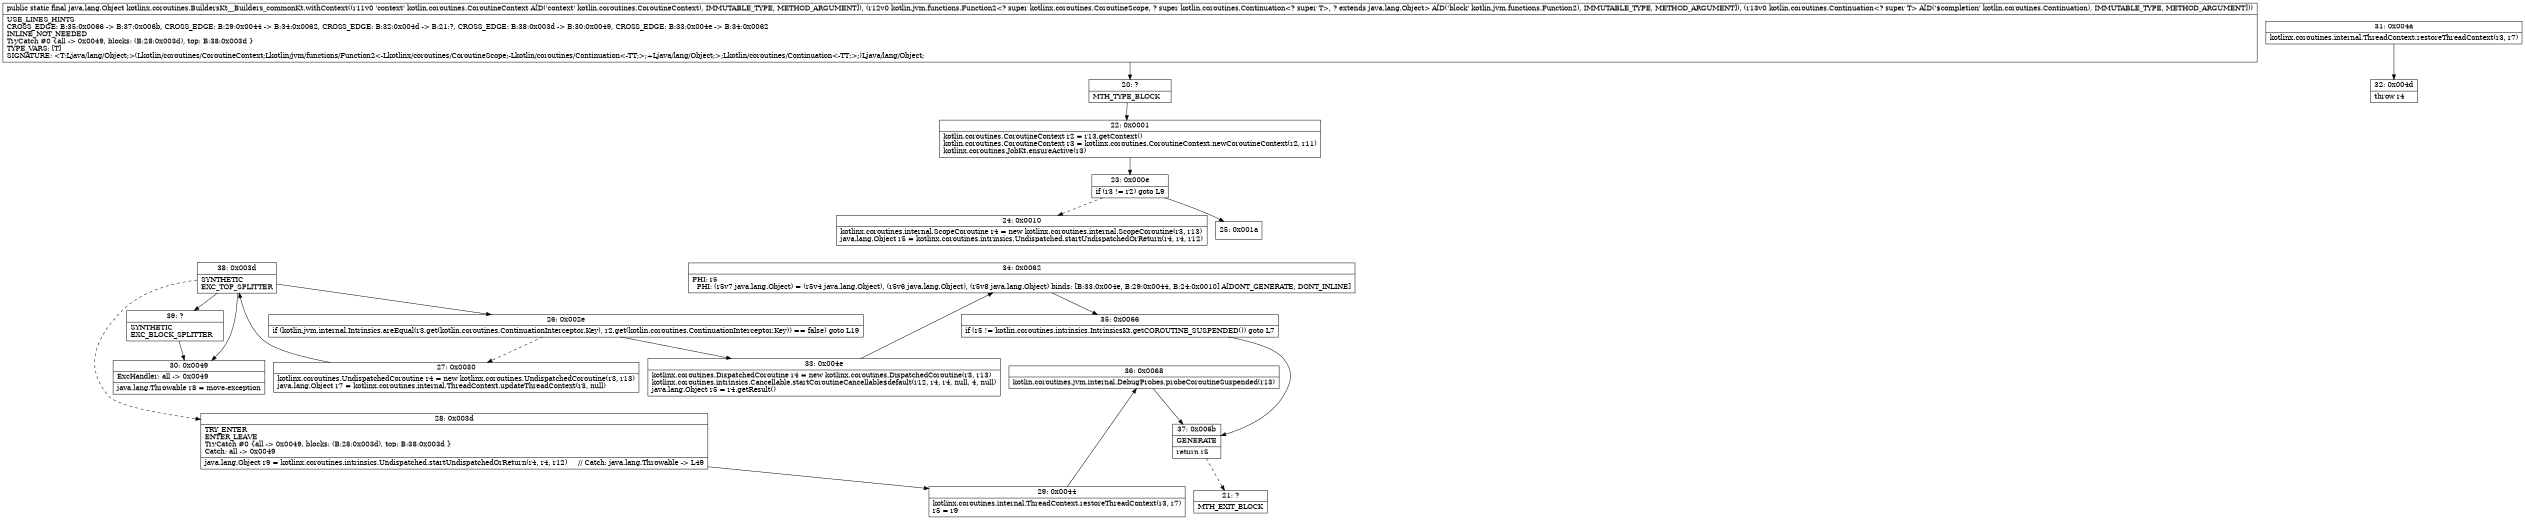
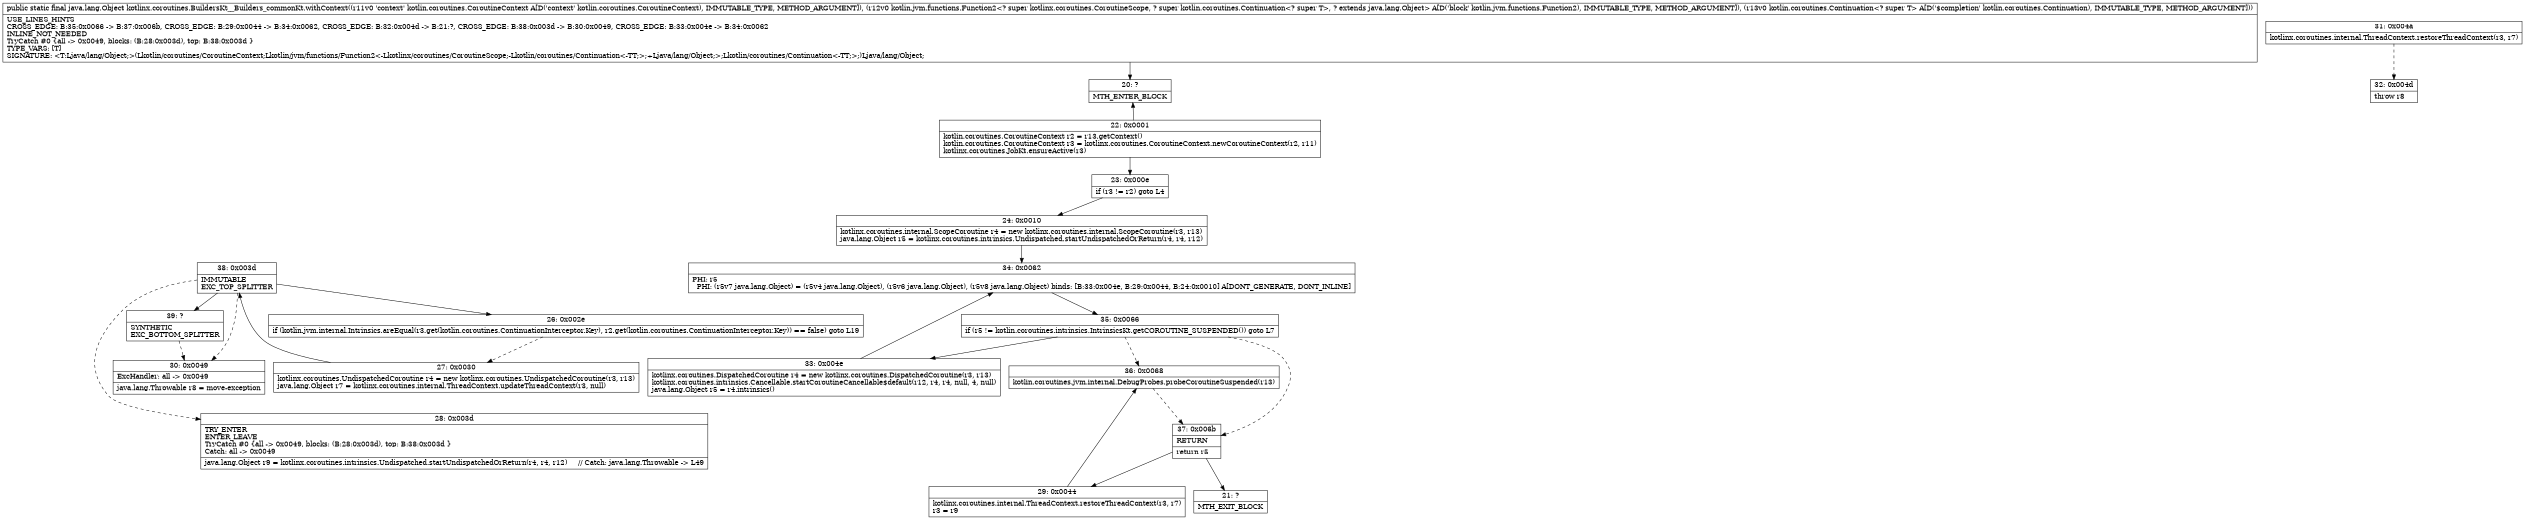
edge "31: 0x004a" -> "32: 0x004d": style solid -> dashed
node "20: ?": text "MTH_TYPE_BLOCK" -> "MTH_ENTER_BLOCK"
node "32: 0x004d": text "throw r4" -> "throw r8"
edge "20: ?" -> "22: 0x0001": reversed
node "23: 0x000e": text "if (r3 != r2) goto L9" -> "if (r3 != r2) goto L4"
edge "23: 0x000e" -> "24: 0x0010": style dashed -> solid
node "25: 0x001a": removed
edge "24: 0x0010" -> "34: 0x0062": added
node "38: 0x003d": text "SYNTHETIC" -> "IMMUTABLE"
edge "38: 0x003d" -> "30: 0x0049": style solid -> dashed
node "39: ?": text "EXC_BLOCK_SPLITTER" -> "EXC_BOTTOM_SPLITTER"
edge "26: 0x002e" -> "33: 0x004e": now "35: 0x0066" -> "33: 0x004e"
edge "39: ?" -> "30: 0x0049": style solid -> dashed
edge "35: 0x0066" -> "36: 0x0068": added
edge "35: 0x0066" -> "37: 0x006b": style solid -> dashed
node "33: 0x004e": text "java.lang.Object r5 = r4.getResult()" -> "java.lang.Object r5 = r4.intrinsics()"
edge "36: 0x0068" -> "37: 0x006b": style solid -> dashed
node "37: 0x006b": text "GENERATE" -> "RETURN"
edge "37: 0x006b" -> "21: ?": style dashed -> solid
edge "28: 0x003d" -> "29: 0x0044": now "37: 0x006b" -> "29: 0x0044"
node "29: 0x0044": text "r5 = r9" -> "r3 = r9"
